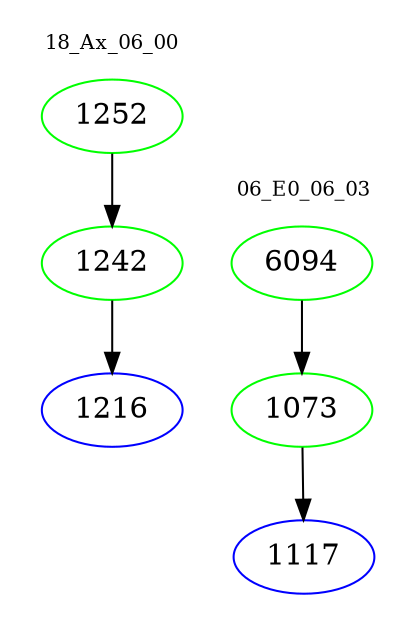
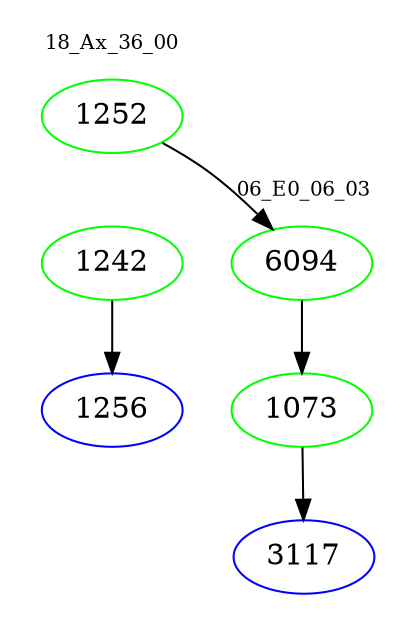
cluster "18_Ax_06_00": label "18_Ax_06_00" -> "18_Ax_36_00"
edge "1252" -> "1242": now "1252" -> "6094"
node "1216": label "1216" -> "1256"
node "1117": label "1117" -> "3117"
